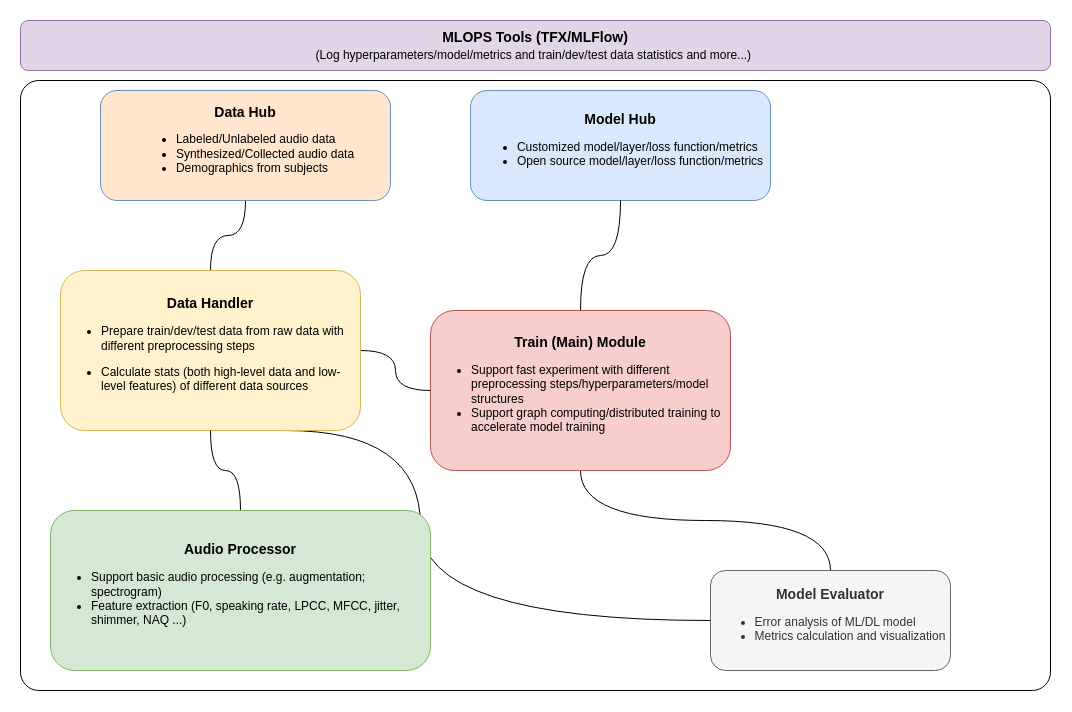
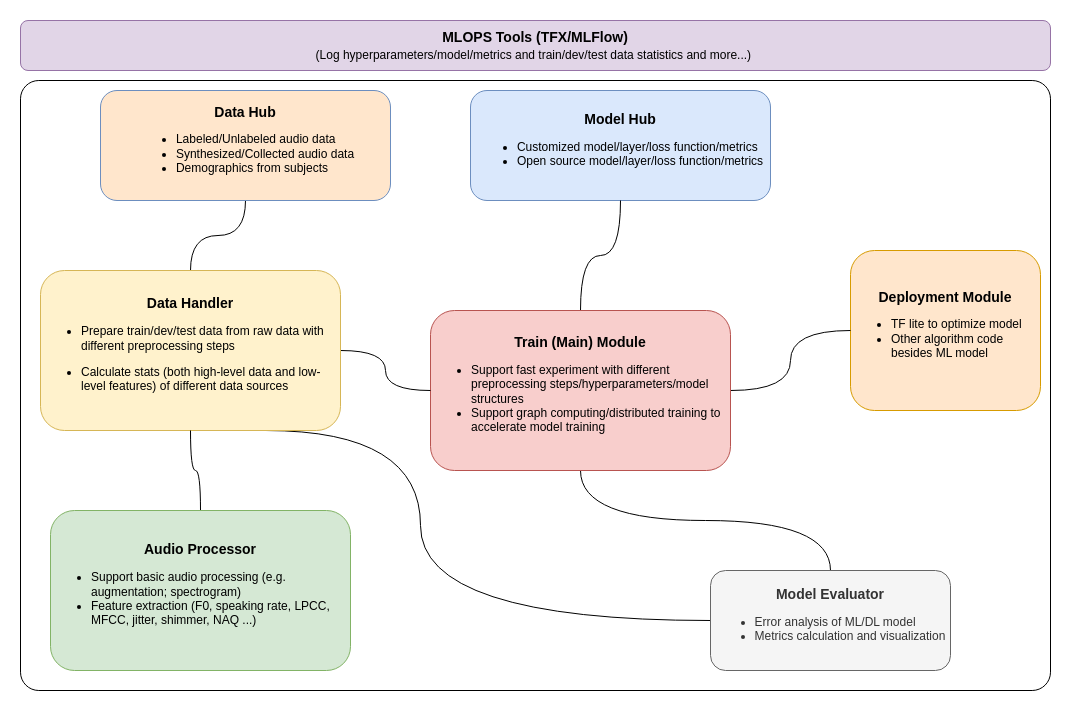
node "Deployment Module TF lite to optimize model Other algorithm code besides ML model": added
node "Data Handler Prepare train/dev/test data from raw data with different preprocessing steps Calculate stats (both high-level data and low-level features) of different data sources": moved (211, 351) -> (191, 351)
edge "Deployment Module TF lite to optimize model Other algorithm code besides ML model" -- "Train (Main) Module Support fast experiment with different preprocessing steps/hyperparameters/model structures Support graph computing/distributed training to accelerate model training": added
node "Audio Processor Support basic audio processing (e.g. augmentation; spectrogram) Feature extraction (F0, speaking rate, LPCC, MFCC, jitter, shimmer, NAQ ...)": size 380x160 -> 300x160
